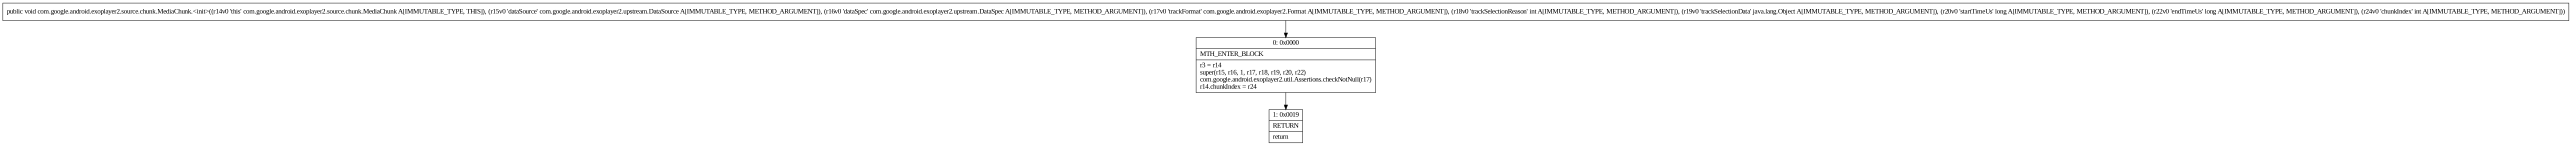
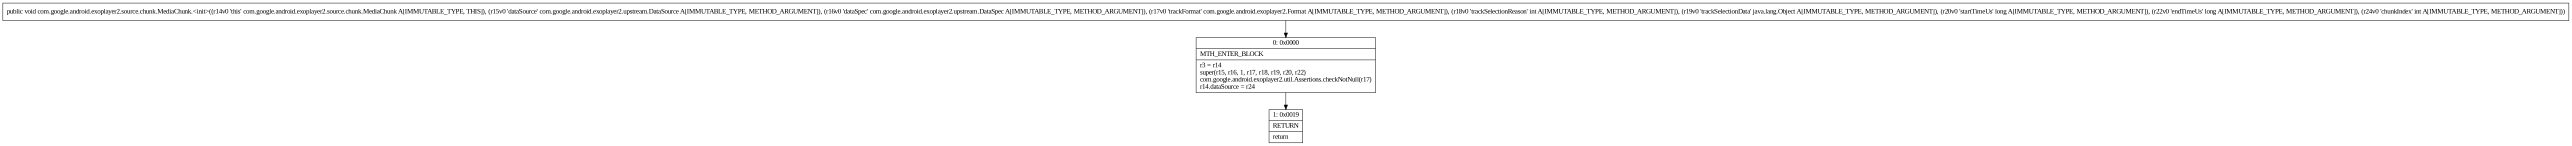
node "0: 0x0000": text "r14.chunkIndex = r24" -> "r14.dataSource = r24"
